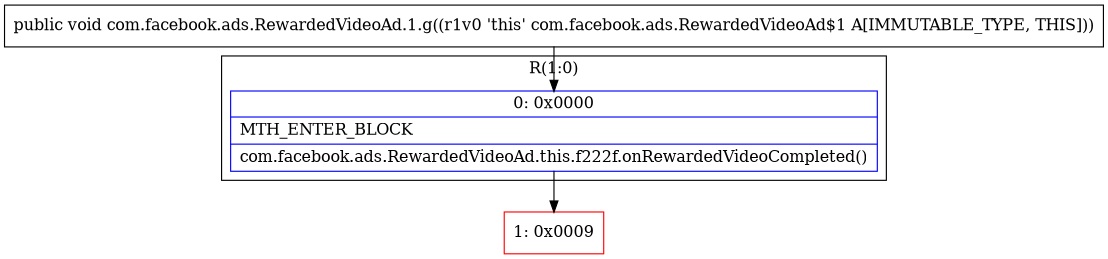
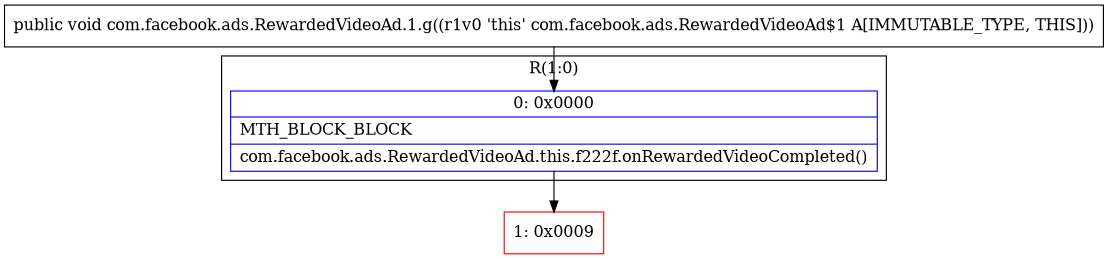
node "0: 0x0000": text "MTH_ENTER_BLOCK" -> "MTH_BLOCK_BLOCK"
